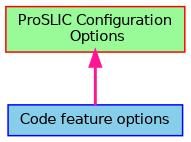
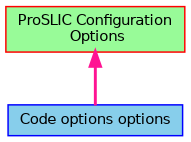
node "Code feature options": label "Code feature options" -> "Code options options"
